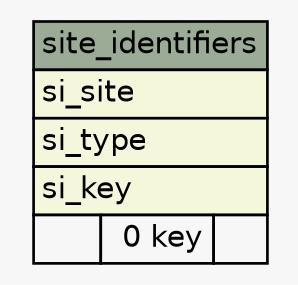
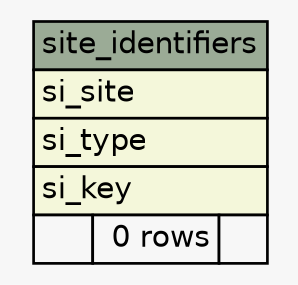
node "site_identifiers": text "0 key" -> "0 rows"
